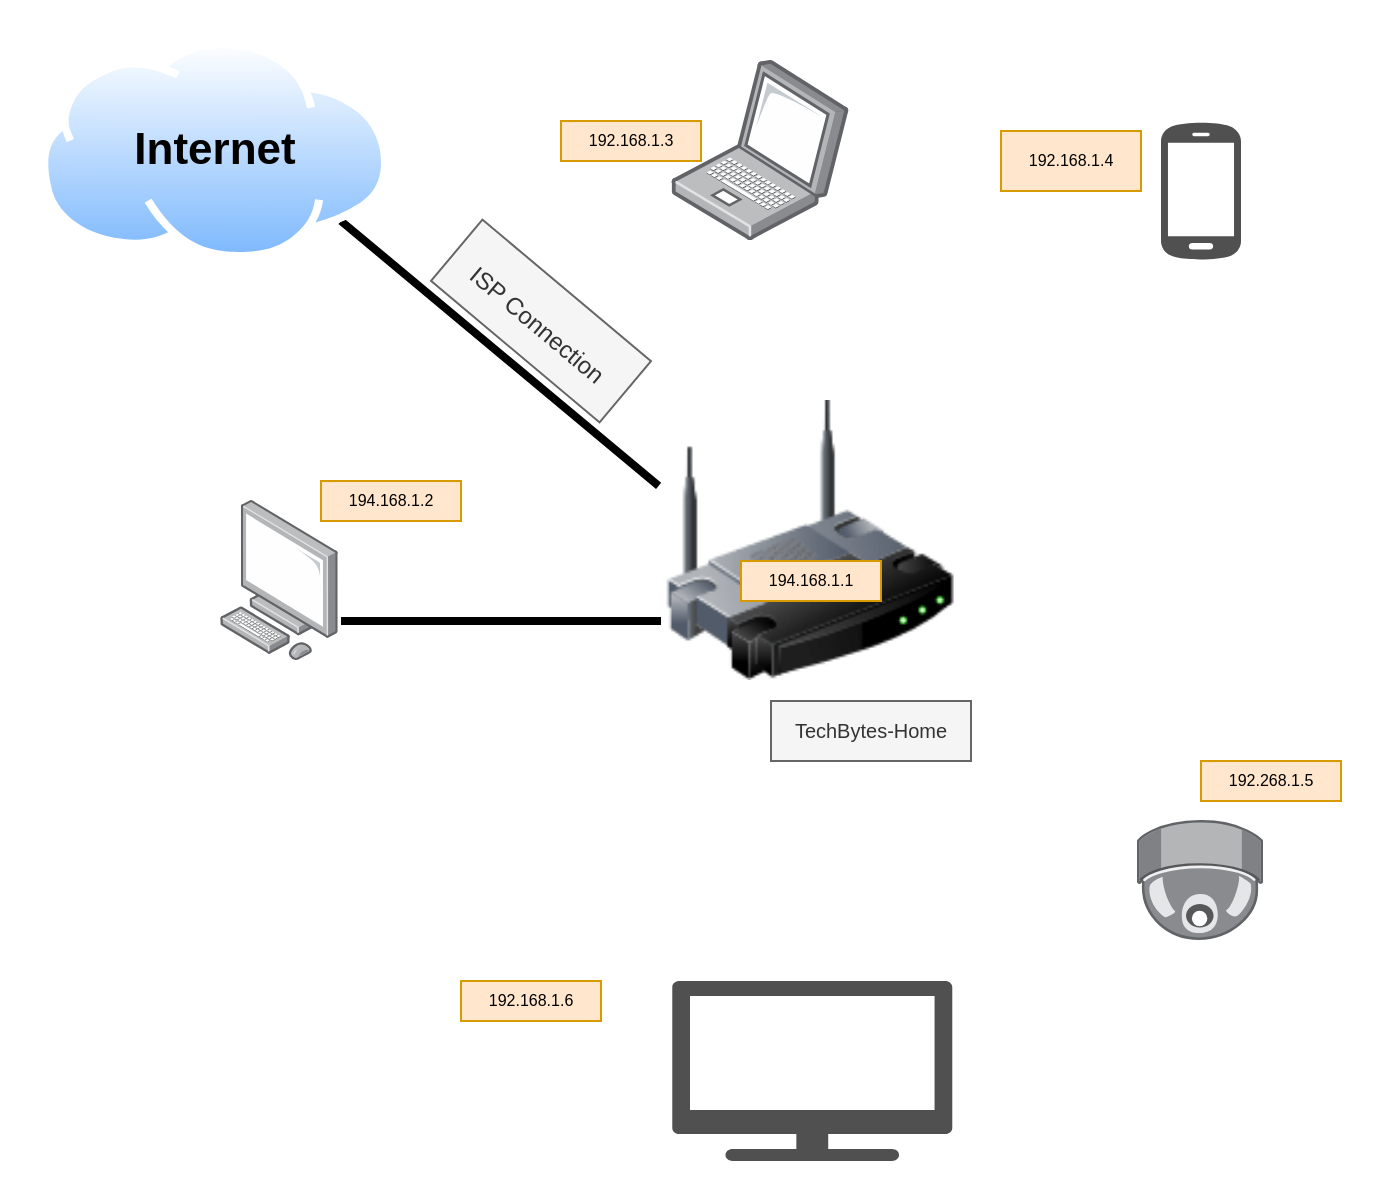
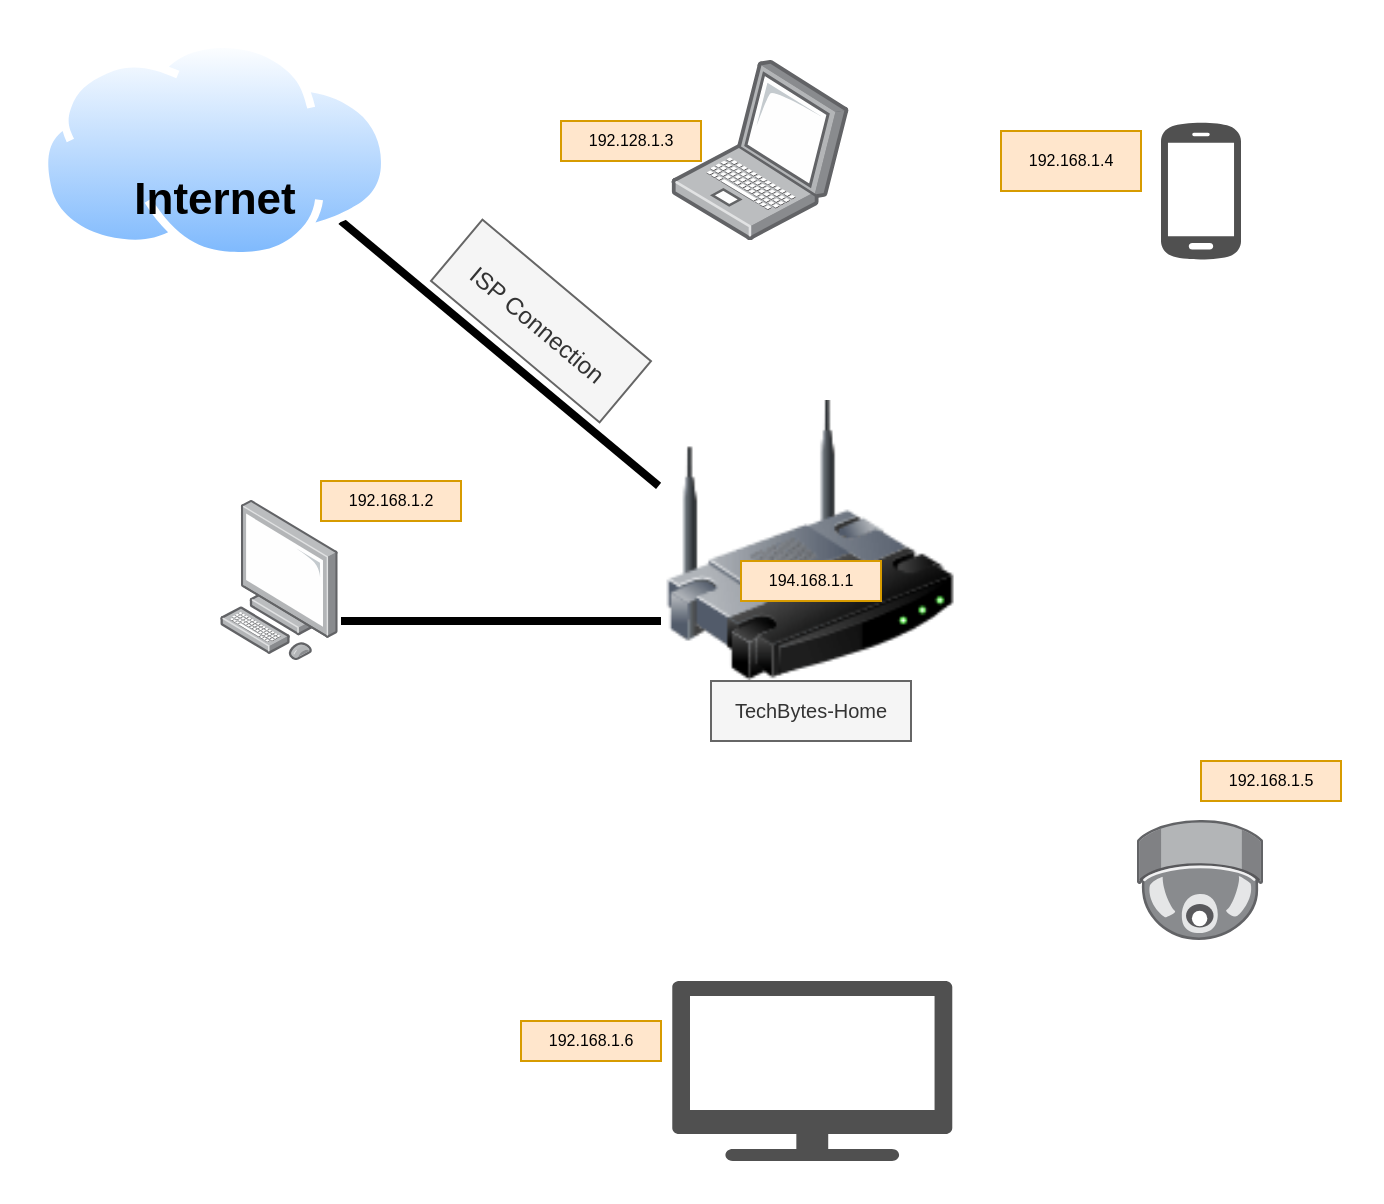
node "192.168.1.3": label "192.168.1.3" -> "192.128.1.3"
node "Internet": moved (216, 151) -> (216, 201)
node "194.168.1.2": label "194.168.1.2" -> "192.168.1.2"
node "TechBytes-Home": moved (871, 731) -> (811, 711)
node "192.268.1.5": label "192.268.1.5" -> "192.168.1.5"
node "192.168.1.6": moved (531, 1001) -> (591, 1041)
